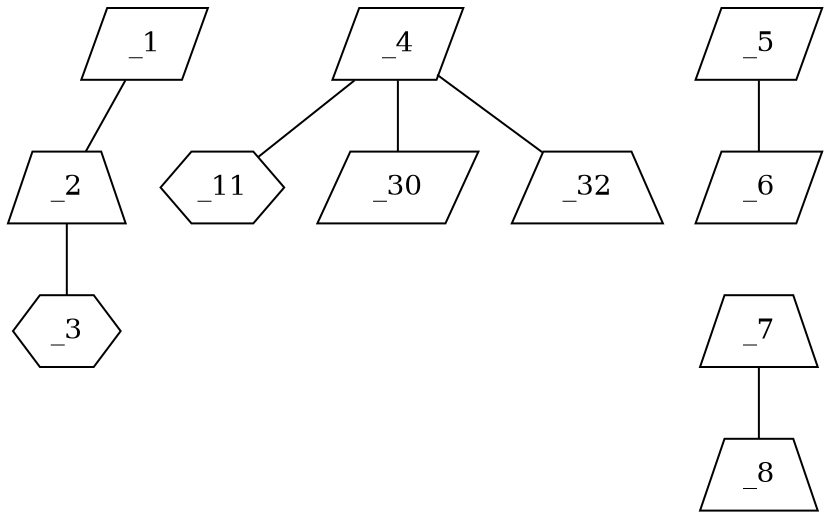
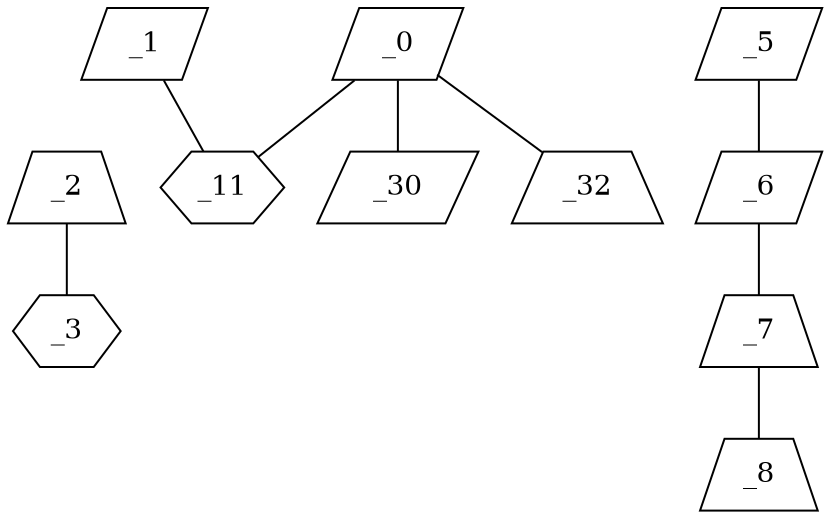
node "_4": label "_4" -> "_0"
edge "_1" -- "_2": now "_1" -- "_11"
edge "_6" -- "_7": added
